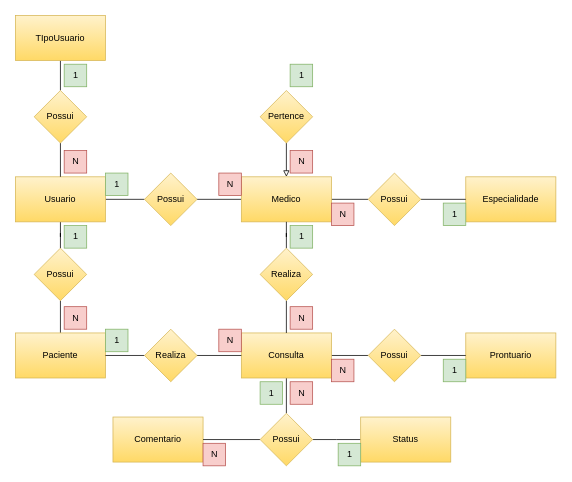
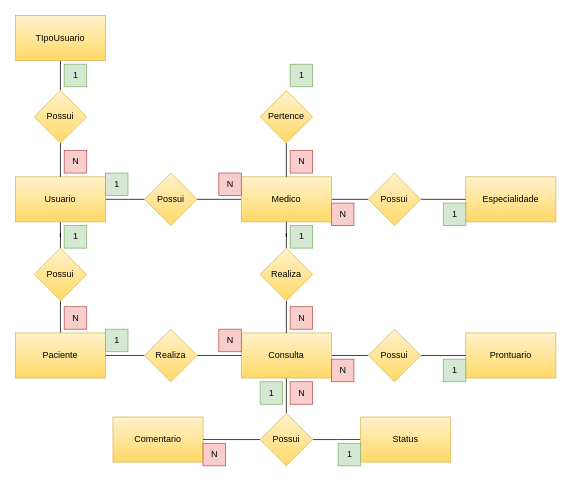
edge "Pertence" -> "Medico": arrowhead block -> none
